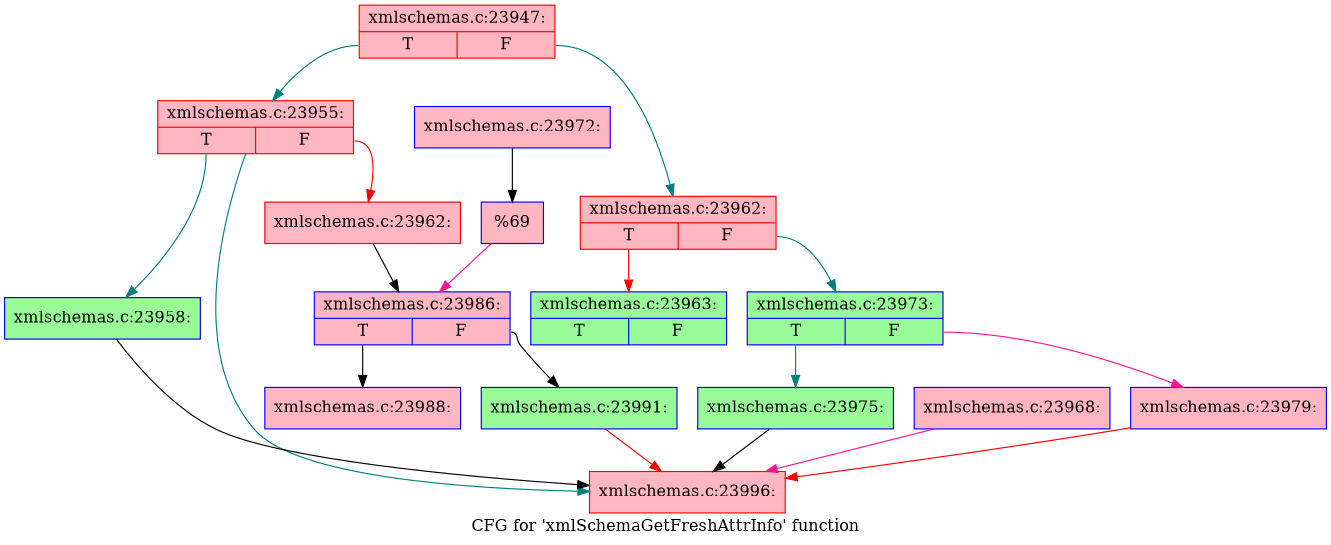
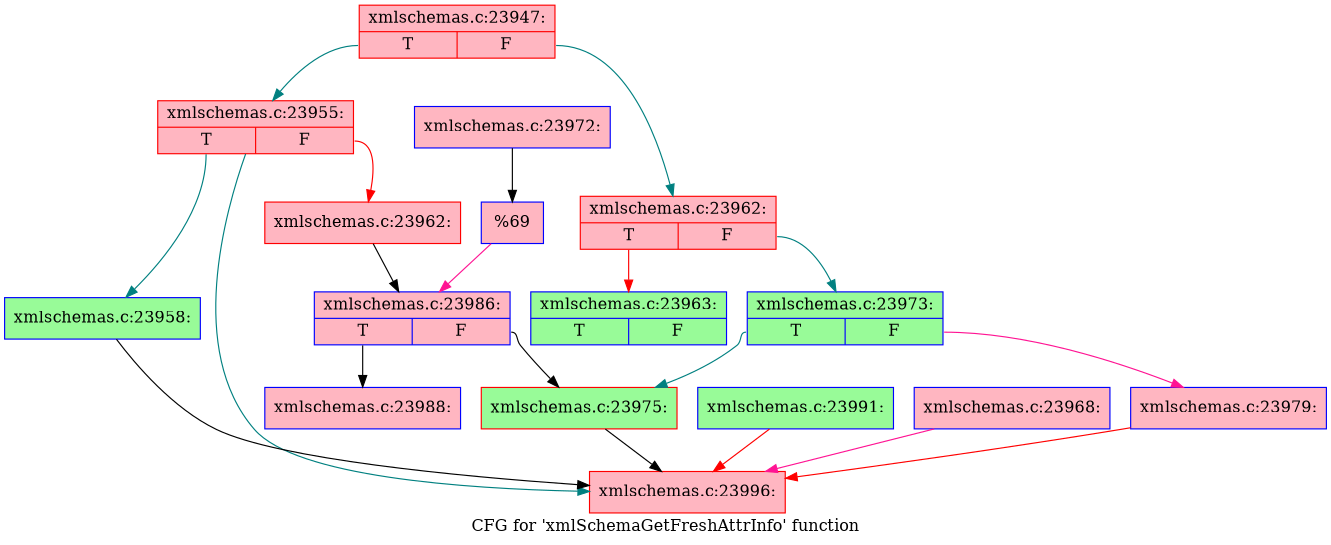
edge "xmlschemas.c:23986:" -> "xmlschemas.c:23991:": now "xmlschemas.c:23986:" -> "xmlschemas.c:23975:"
node "xmlschemas.c:23975:": color blue -> red
